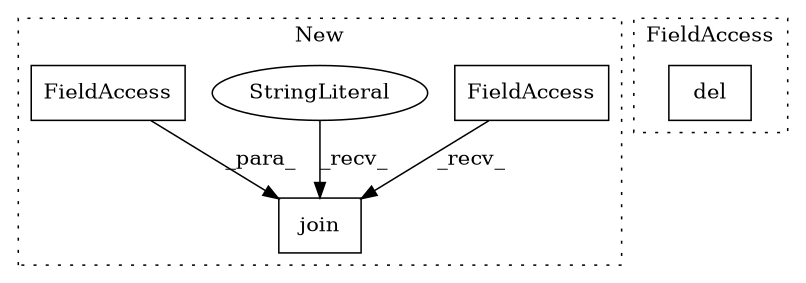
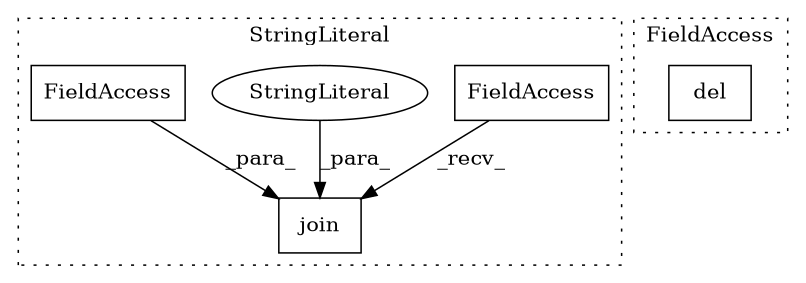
cluster "New": label "New" -> "StringLiteral"
edge "StringLiteral" -> "join": label "_recv_" -> "_para_"
